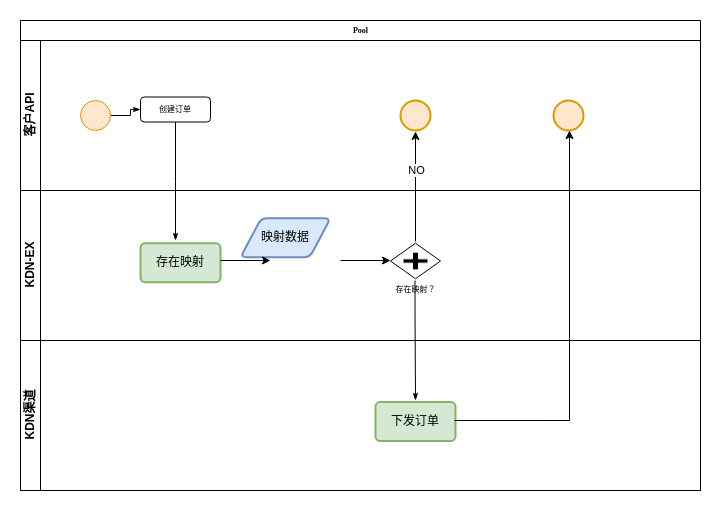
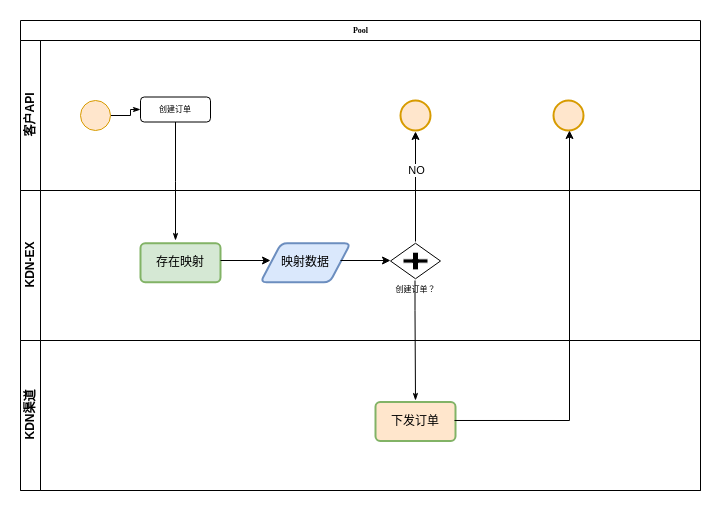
node "映射数据": moved (286, 238) -> (306, 263)
node "存在映射？": label "存在映射？" -> "创建订单？"
node "下发订单": fillcolor #d5e8d4 -> #ffe6cc
